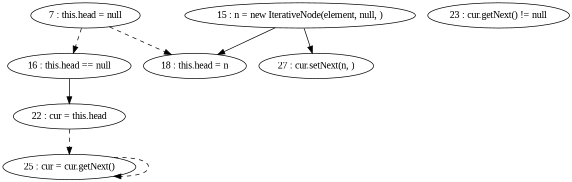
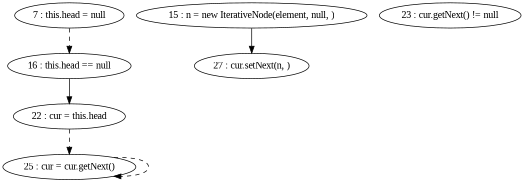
node "18 : this.head = n": removed
